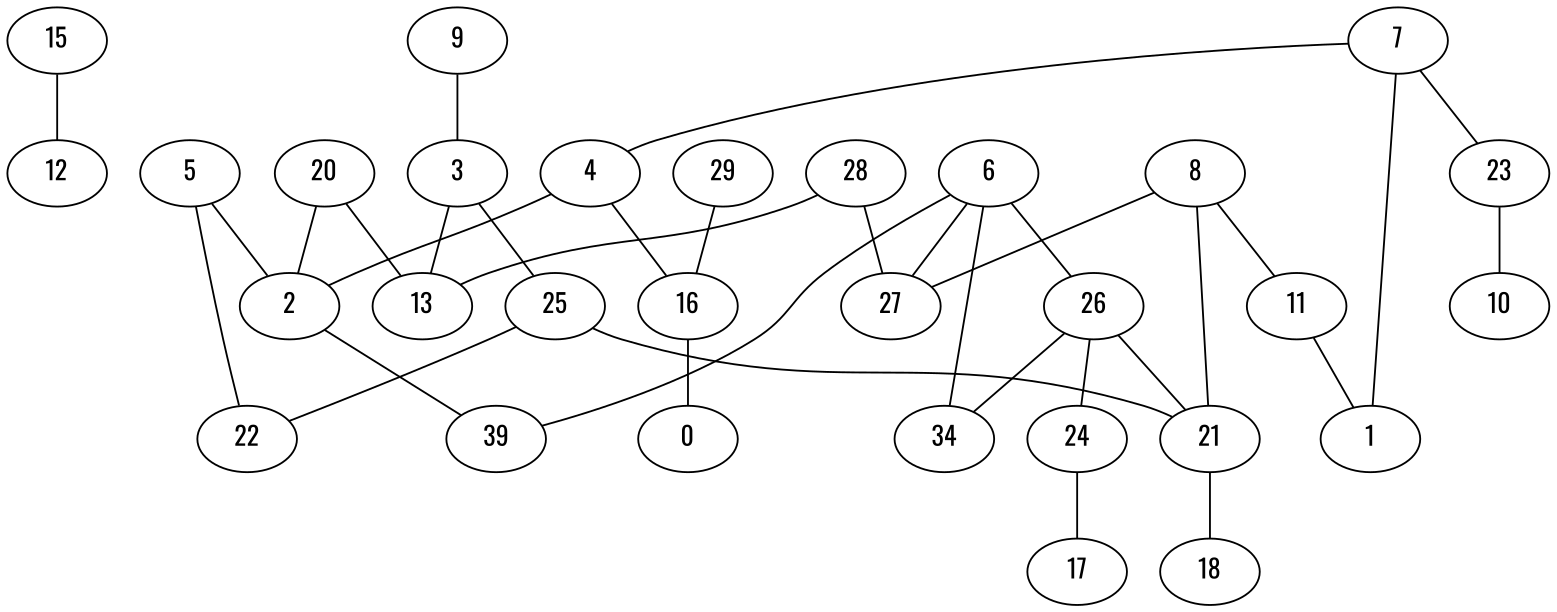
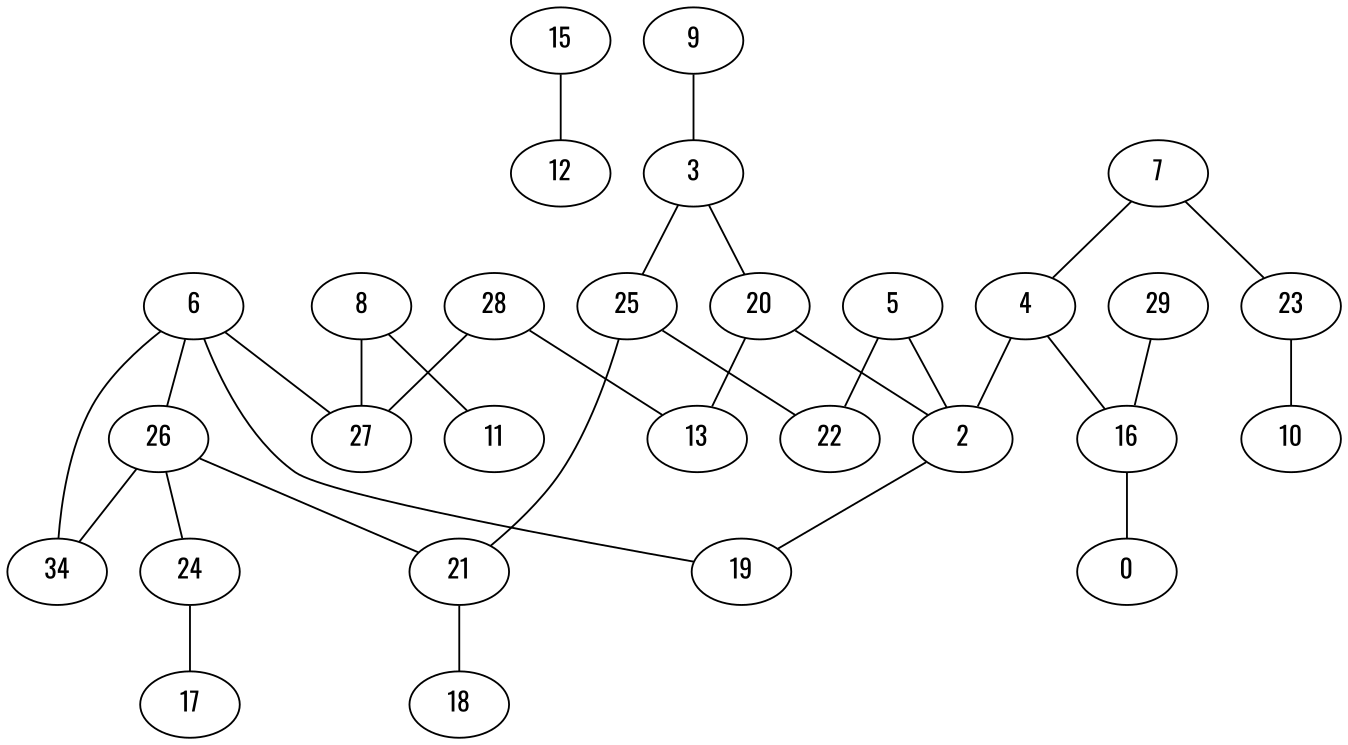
edge "3" -- "13": now "3" -- "20"
edge "8" -- "21": removed
node "39": label "39" -> "19"
node "1": removed
